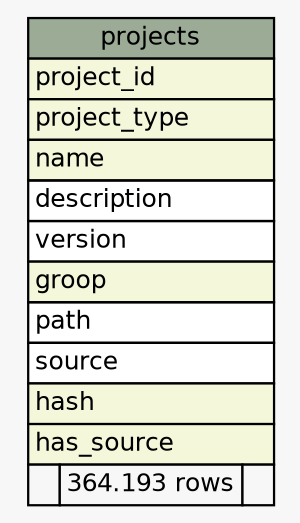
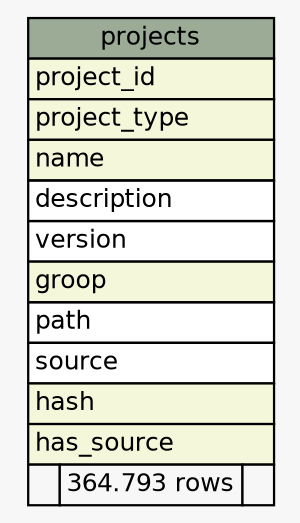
node "projects": text "364.193 rows" -> "364.793 rows"
